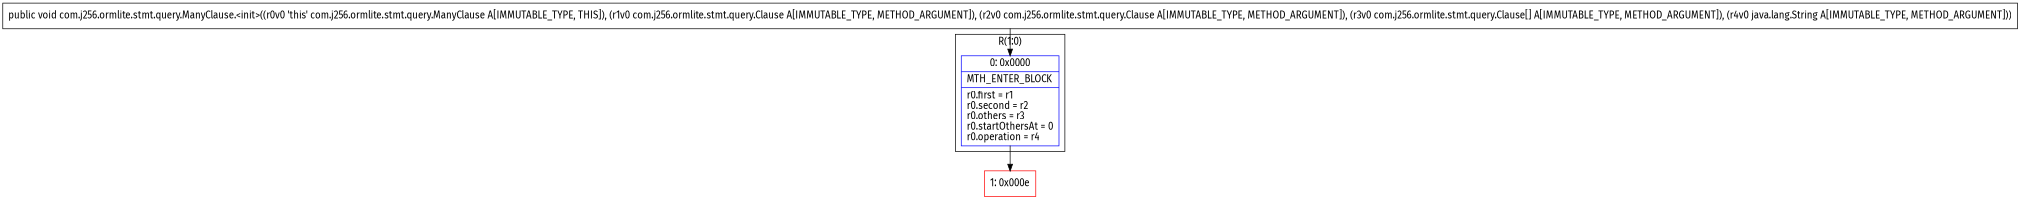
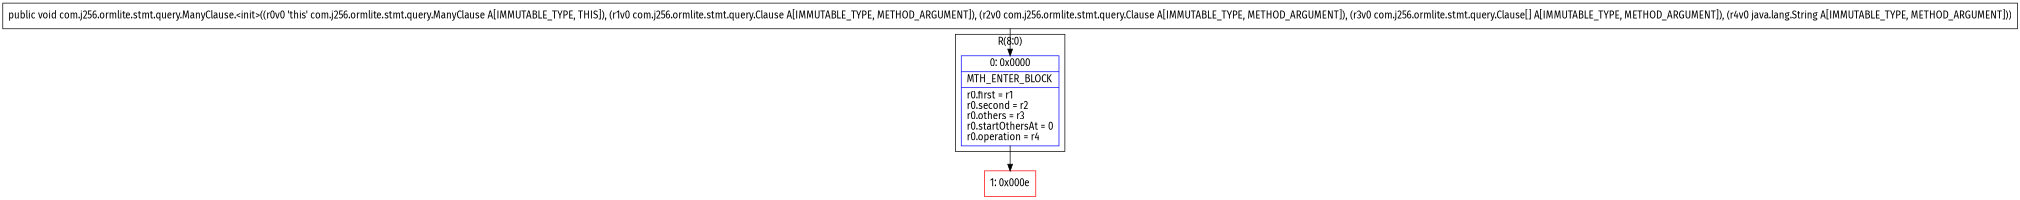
cluster "R(1:0)": label "R(1:0)" -> "R(8:0)"
